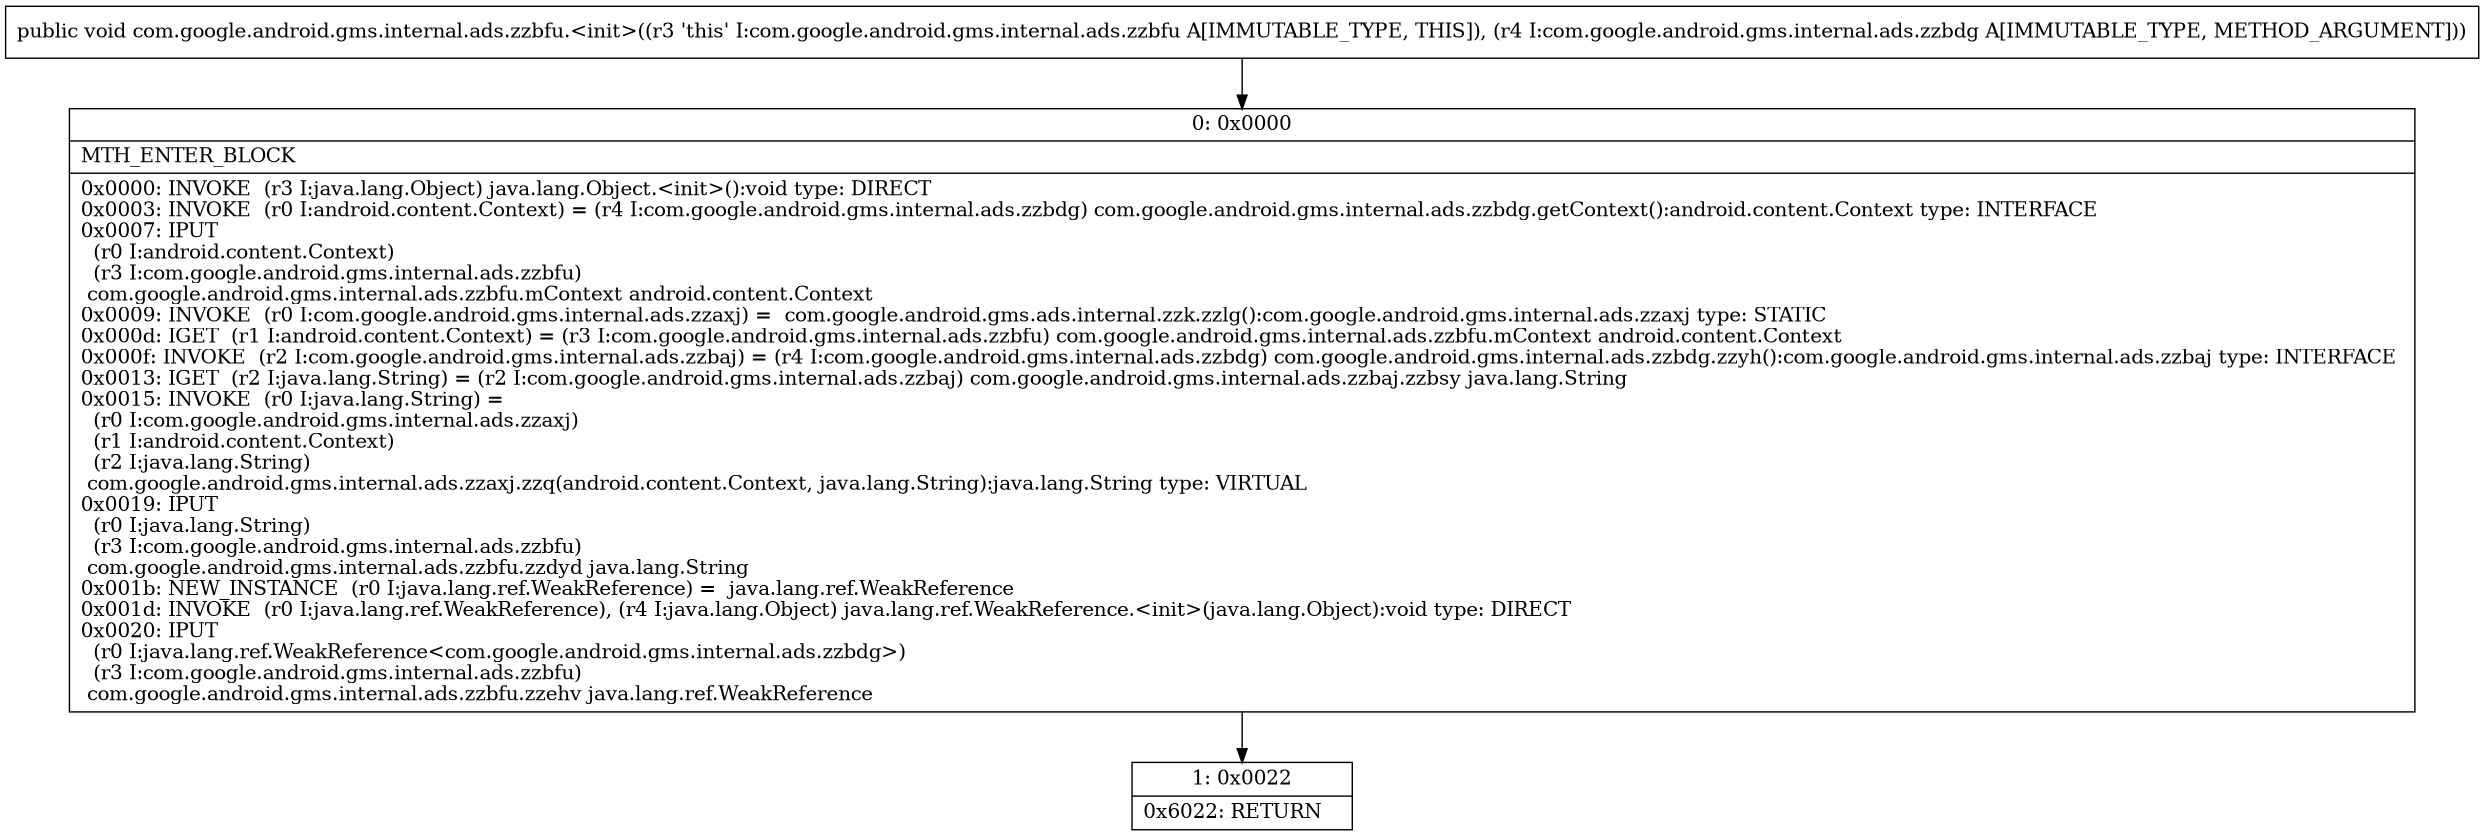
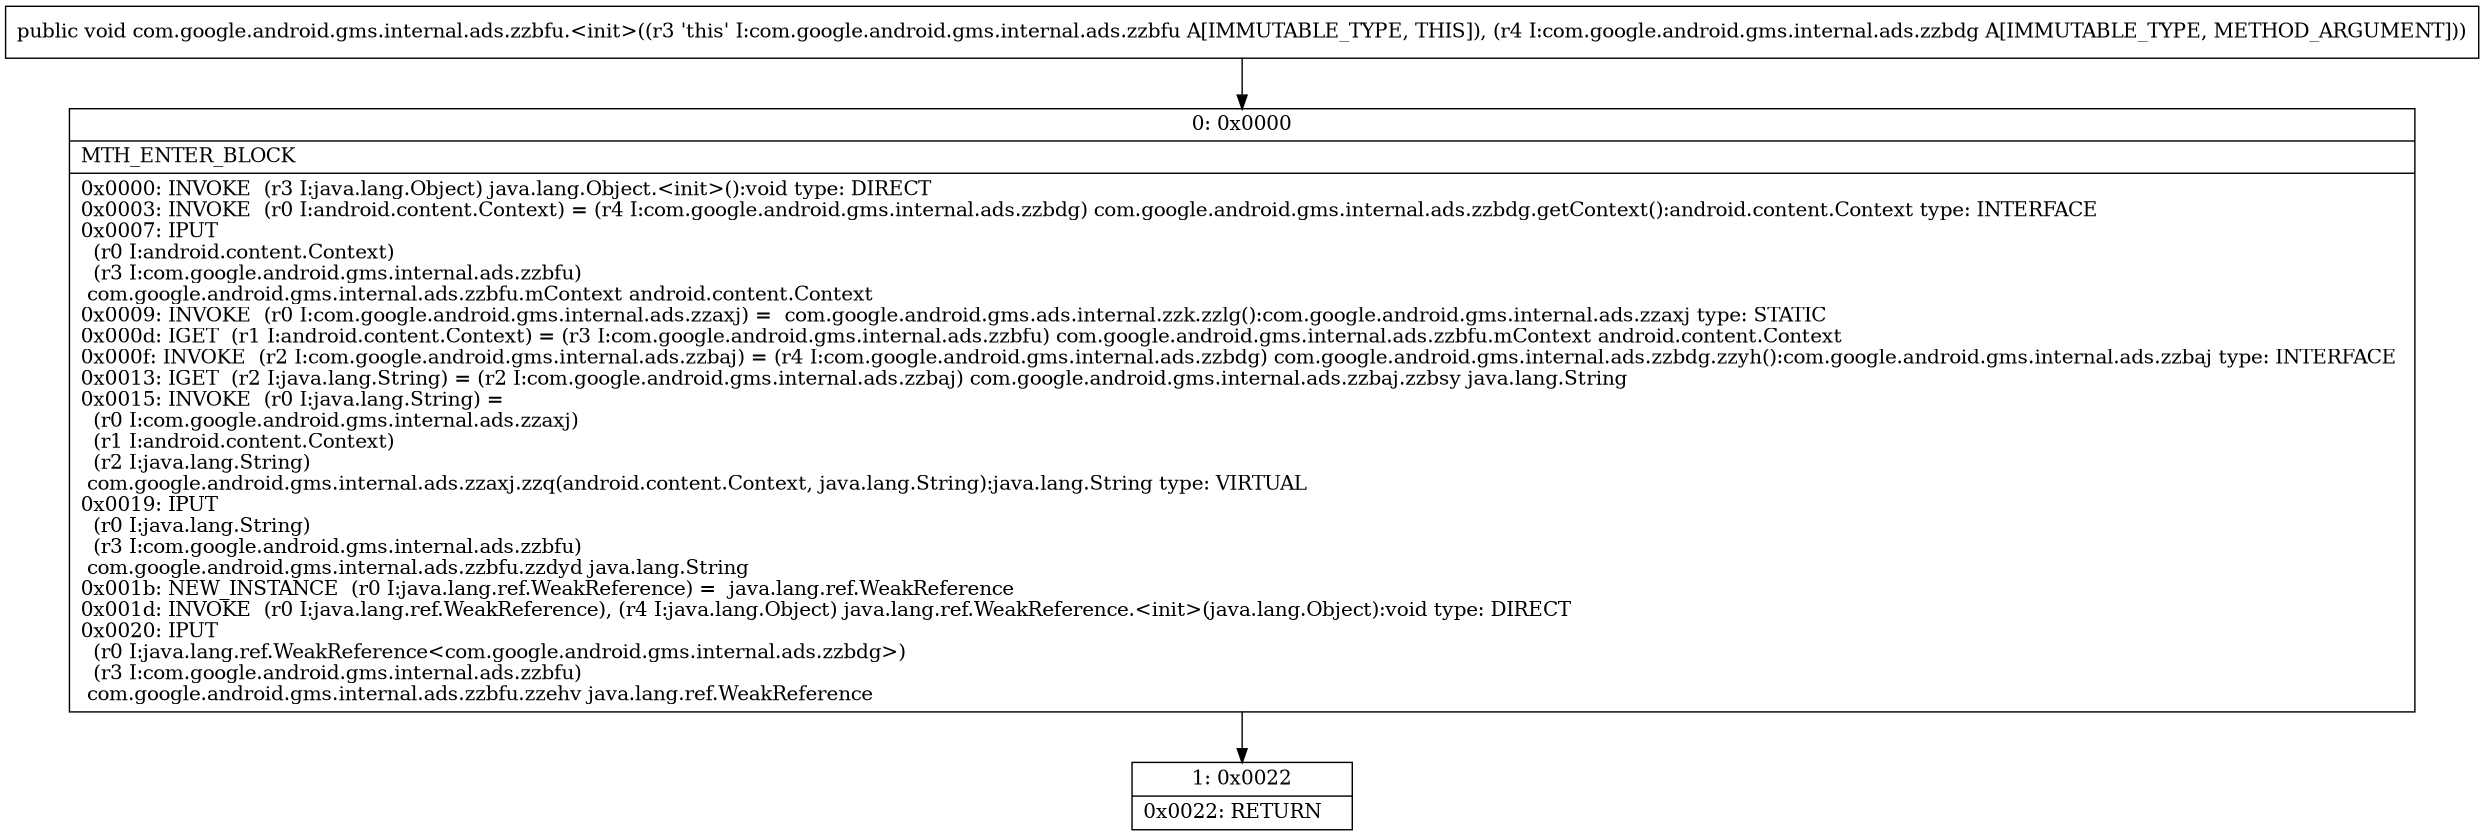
node "1: 0x0022": text "0x6022: RETURN" -> "0x0022: RETURN"
